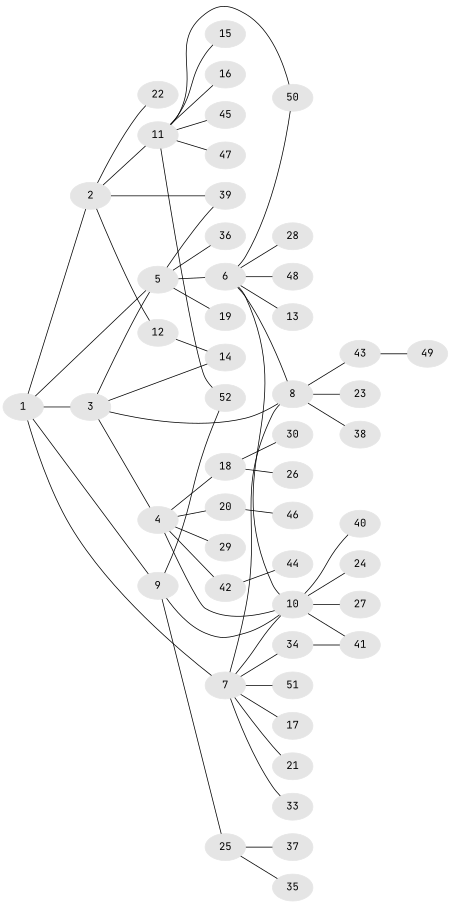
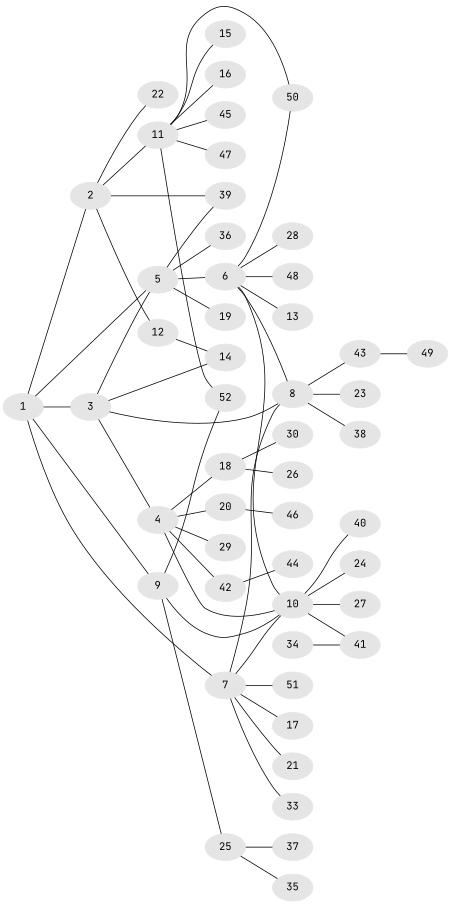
edge "34" -- "7": removed
